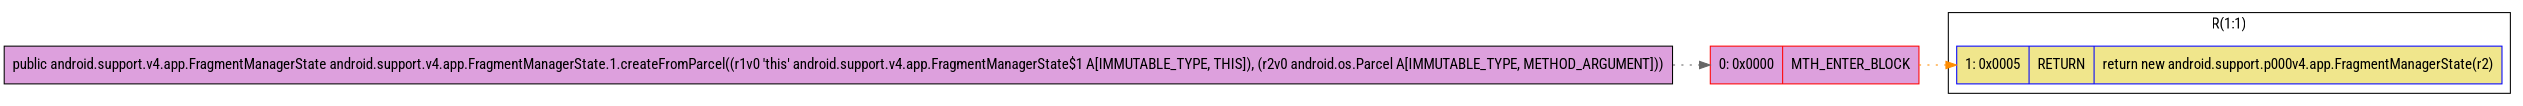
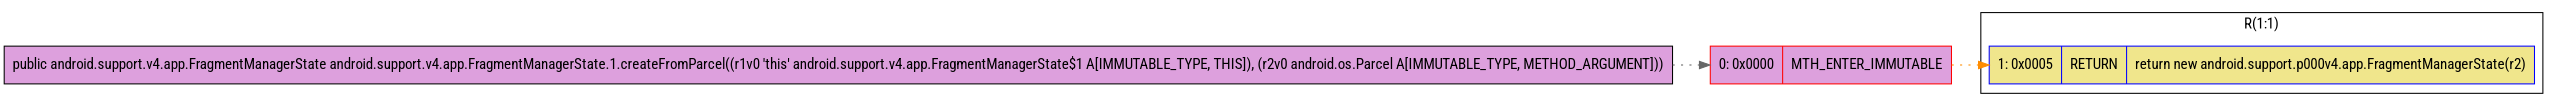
node "0: 0x0000": text "MTH_ENTER_BLOCK" -> "MTH_ENTER_IMMUTABLE"
